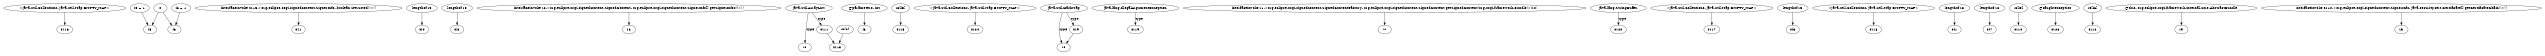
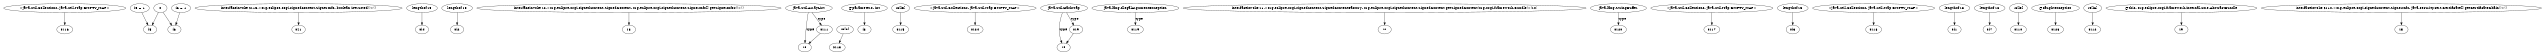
edge "$r11" -> "$r13": now "$r11" -> "r6"
